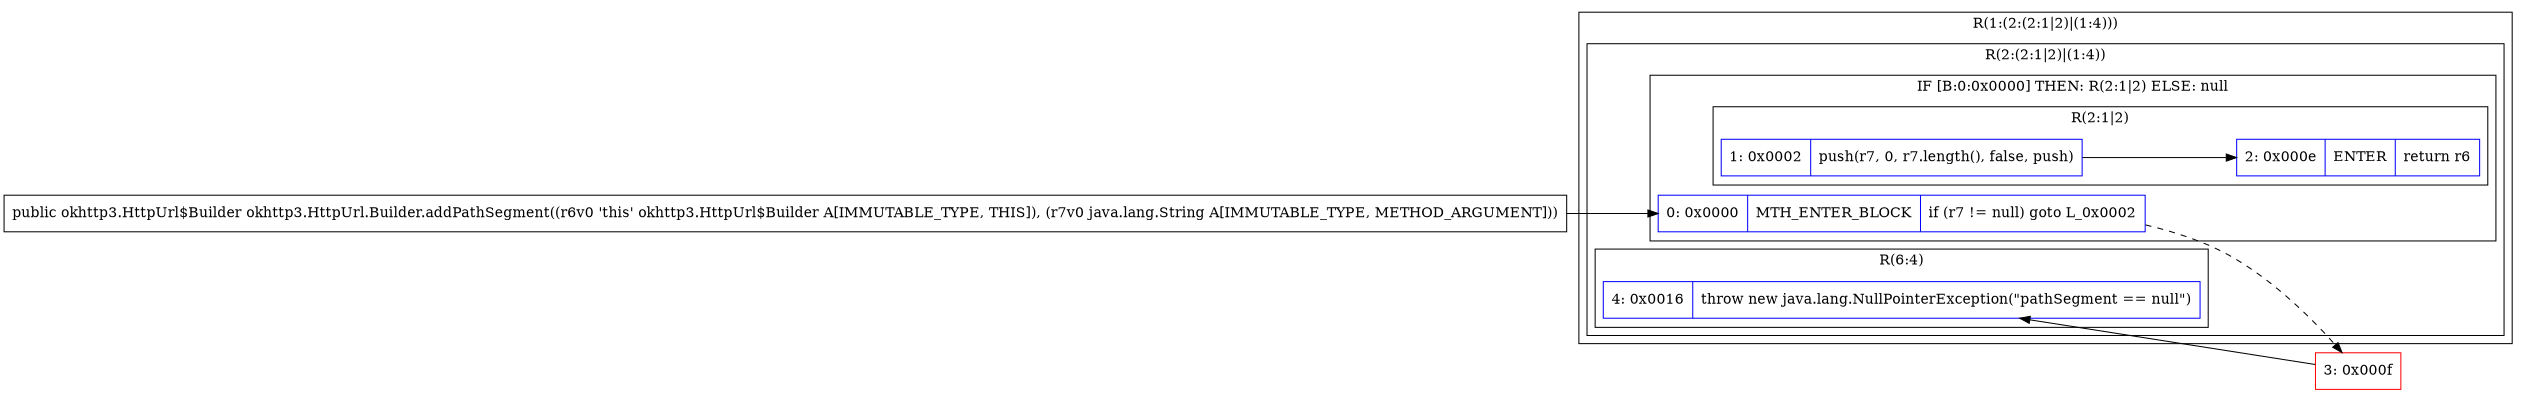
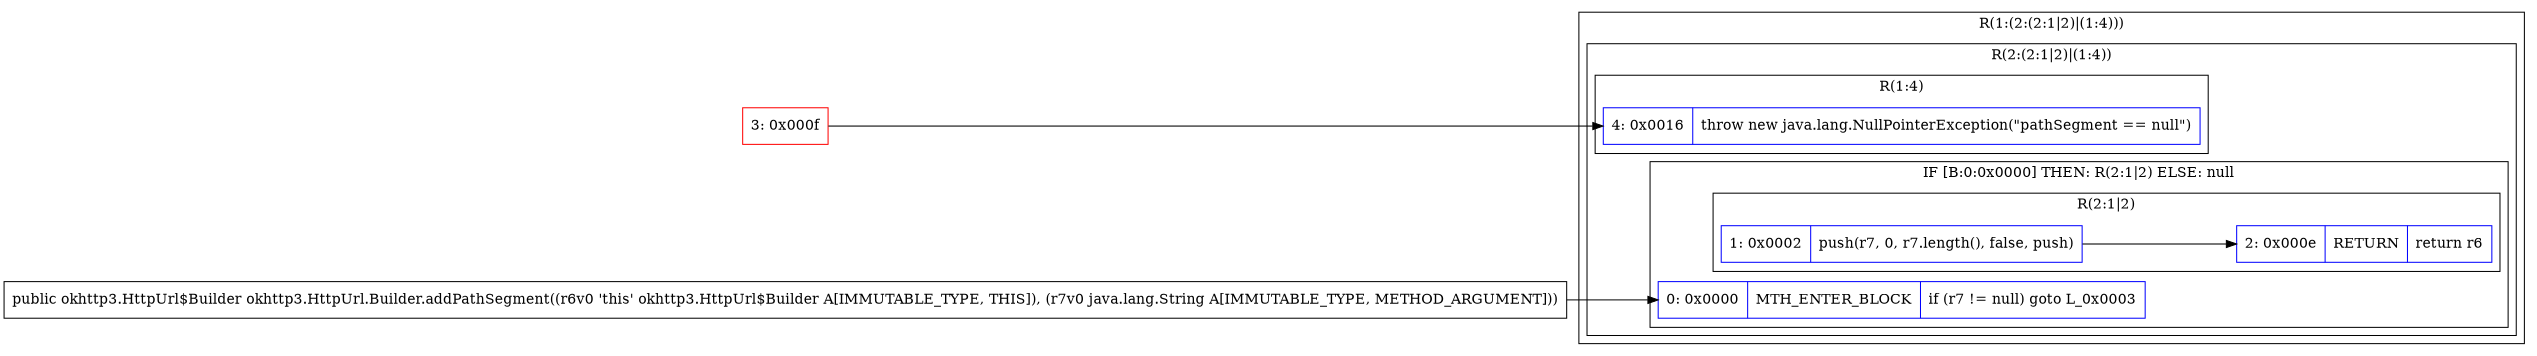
node "2: 0x000e": text "ENTER" -> "RETURN"
node "0: 0x0000": text "if (r7 != null) goto L_0x0002" -> "if (r7 != null) goto L_0x0003"
cluster "R(6:4)": label "R(6:4)" -> "R(1:4)"
edge "0: 0x0000" -> "3: 0x000f": removed
